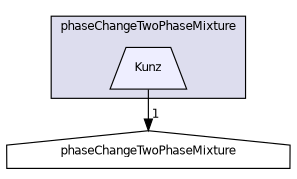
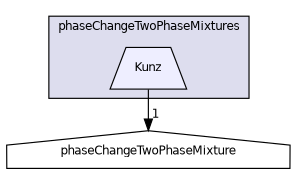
cluster "phaseChangeTwoPhaseMixture": label "phaseChangeTwoPhaseMixture" -> "phaseChangeTwoPhaseMixtures"
